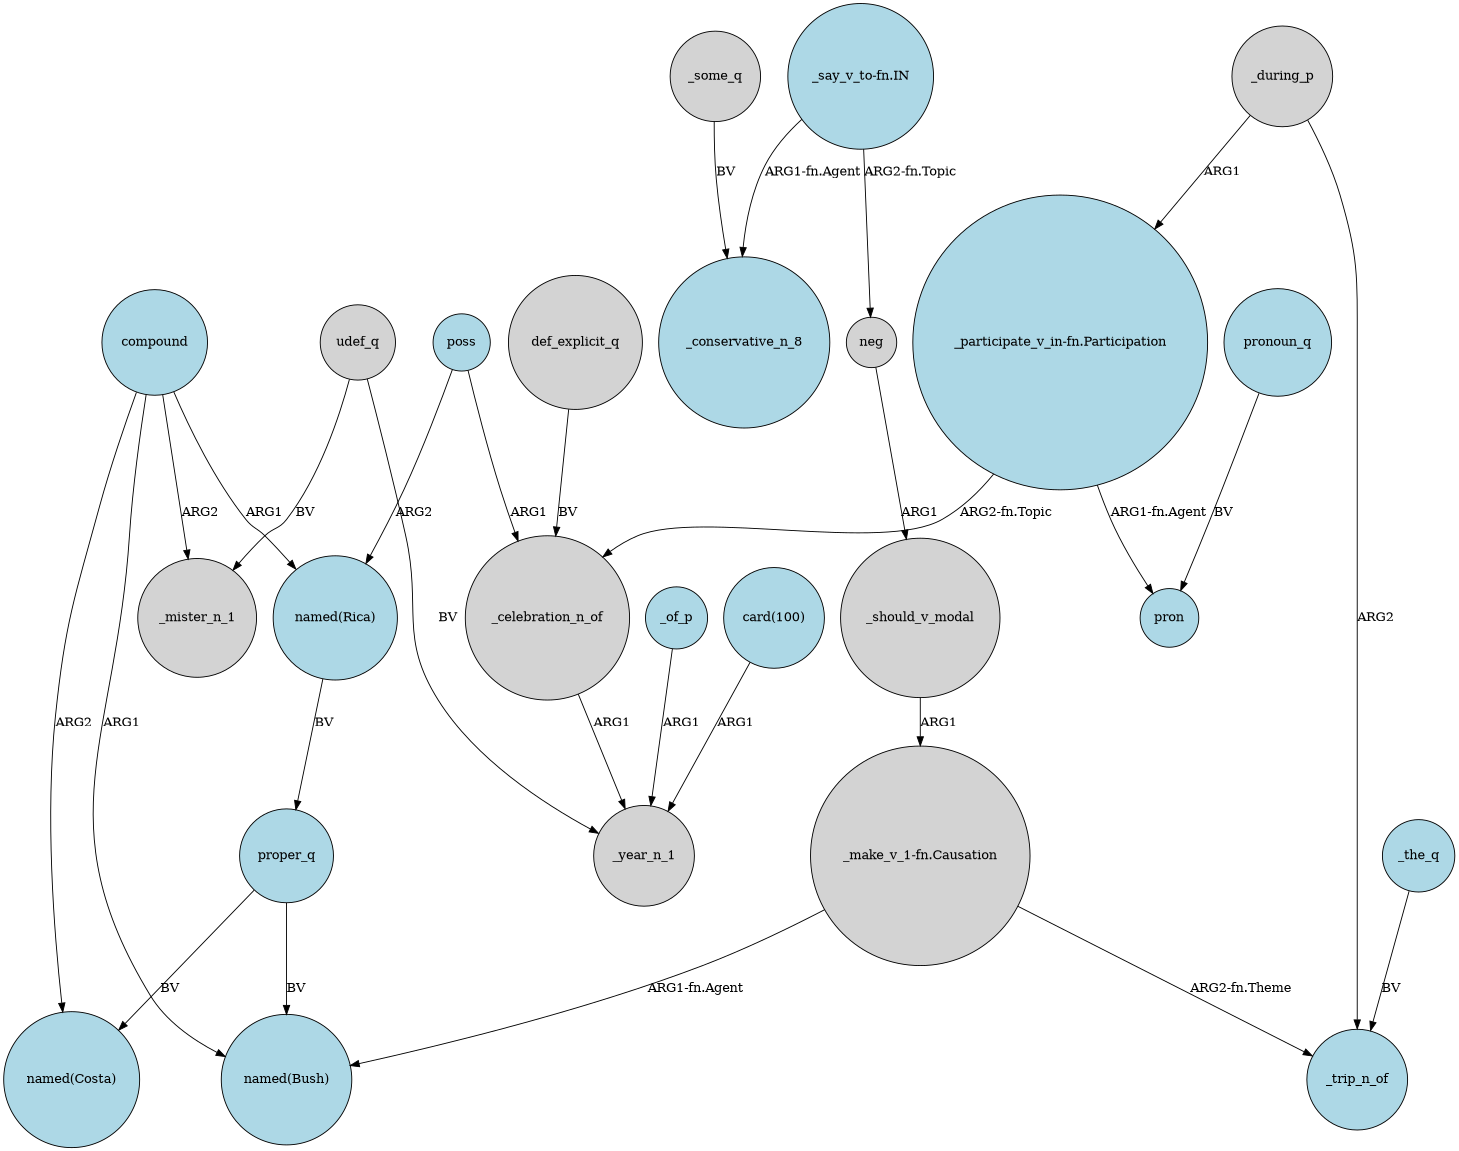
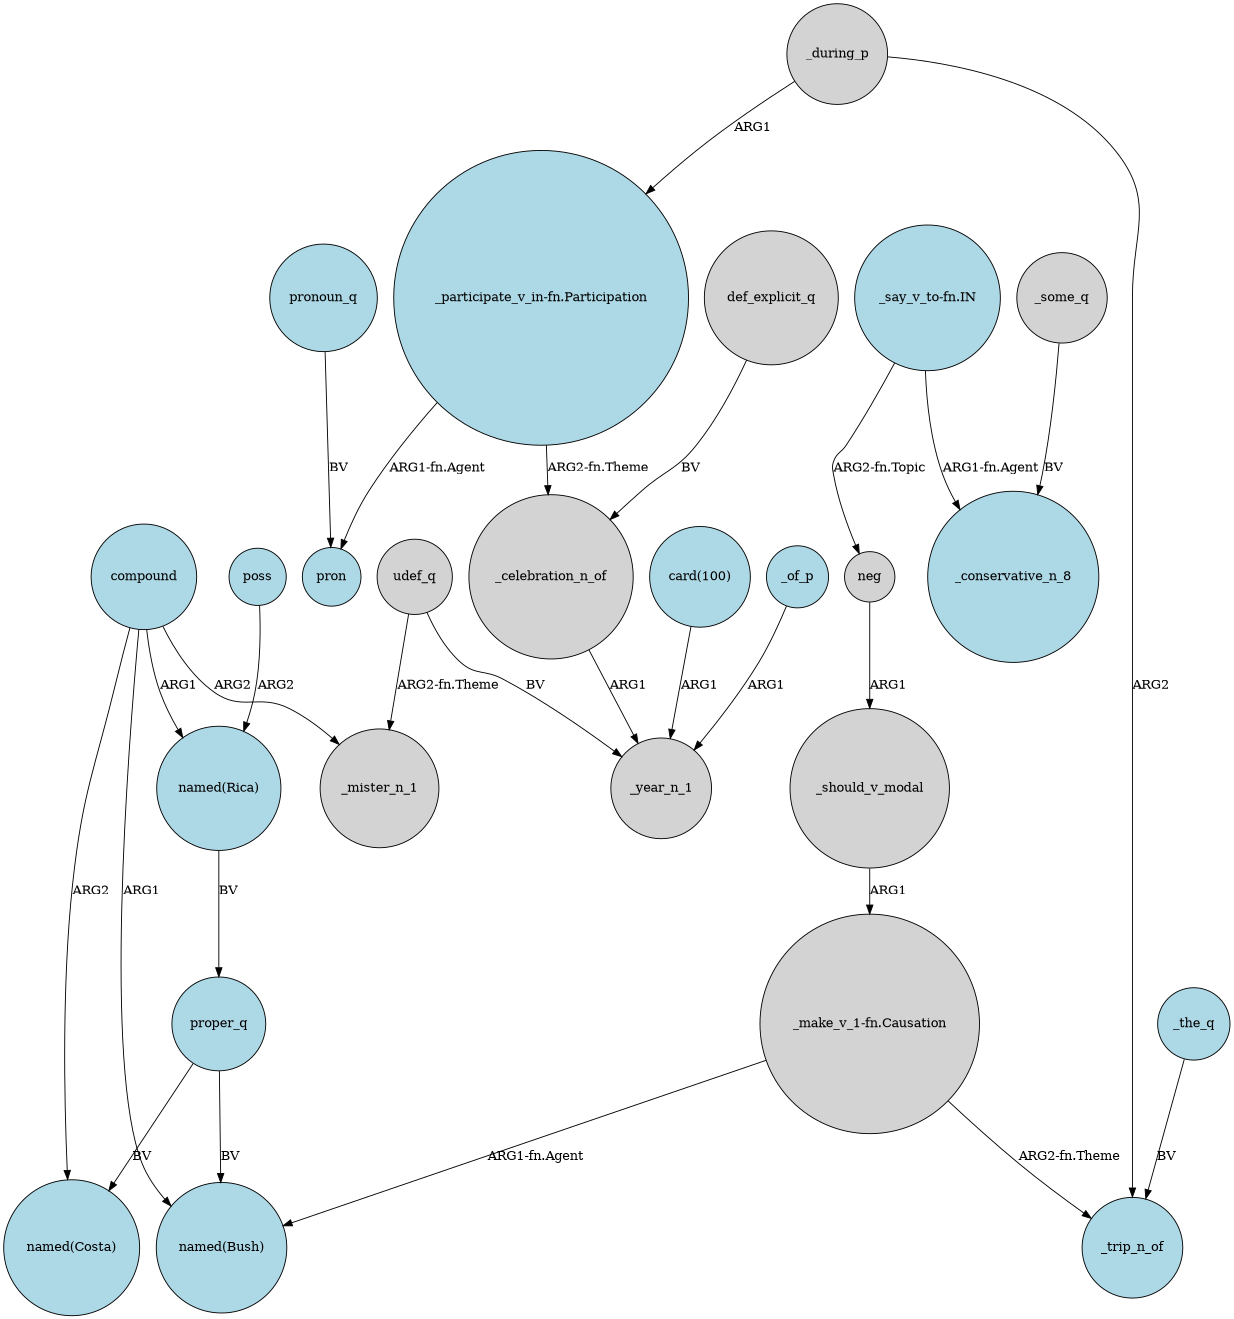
edge "poss" -> "_celebration_n_of": removed, label "ARG1"
edge "udef_q" -> "_mister_n_1": label "BV" -> "ARG2-fn.Theme"
edge "_participate_v_in-fn.Participation" -> "_celebration_n_of": label "ARG2-fn.Topic" -> "ARG2-fn.Theme"
